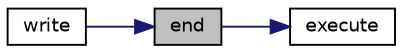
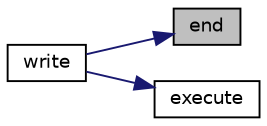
edge "end" -> "execute": now "write" -> "execute"
